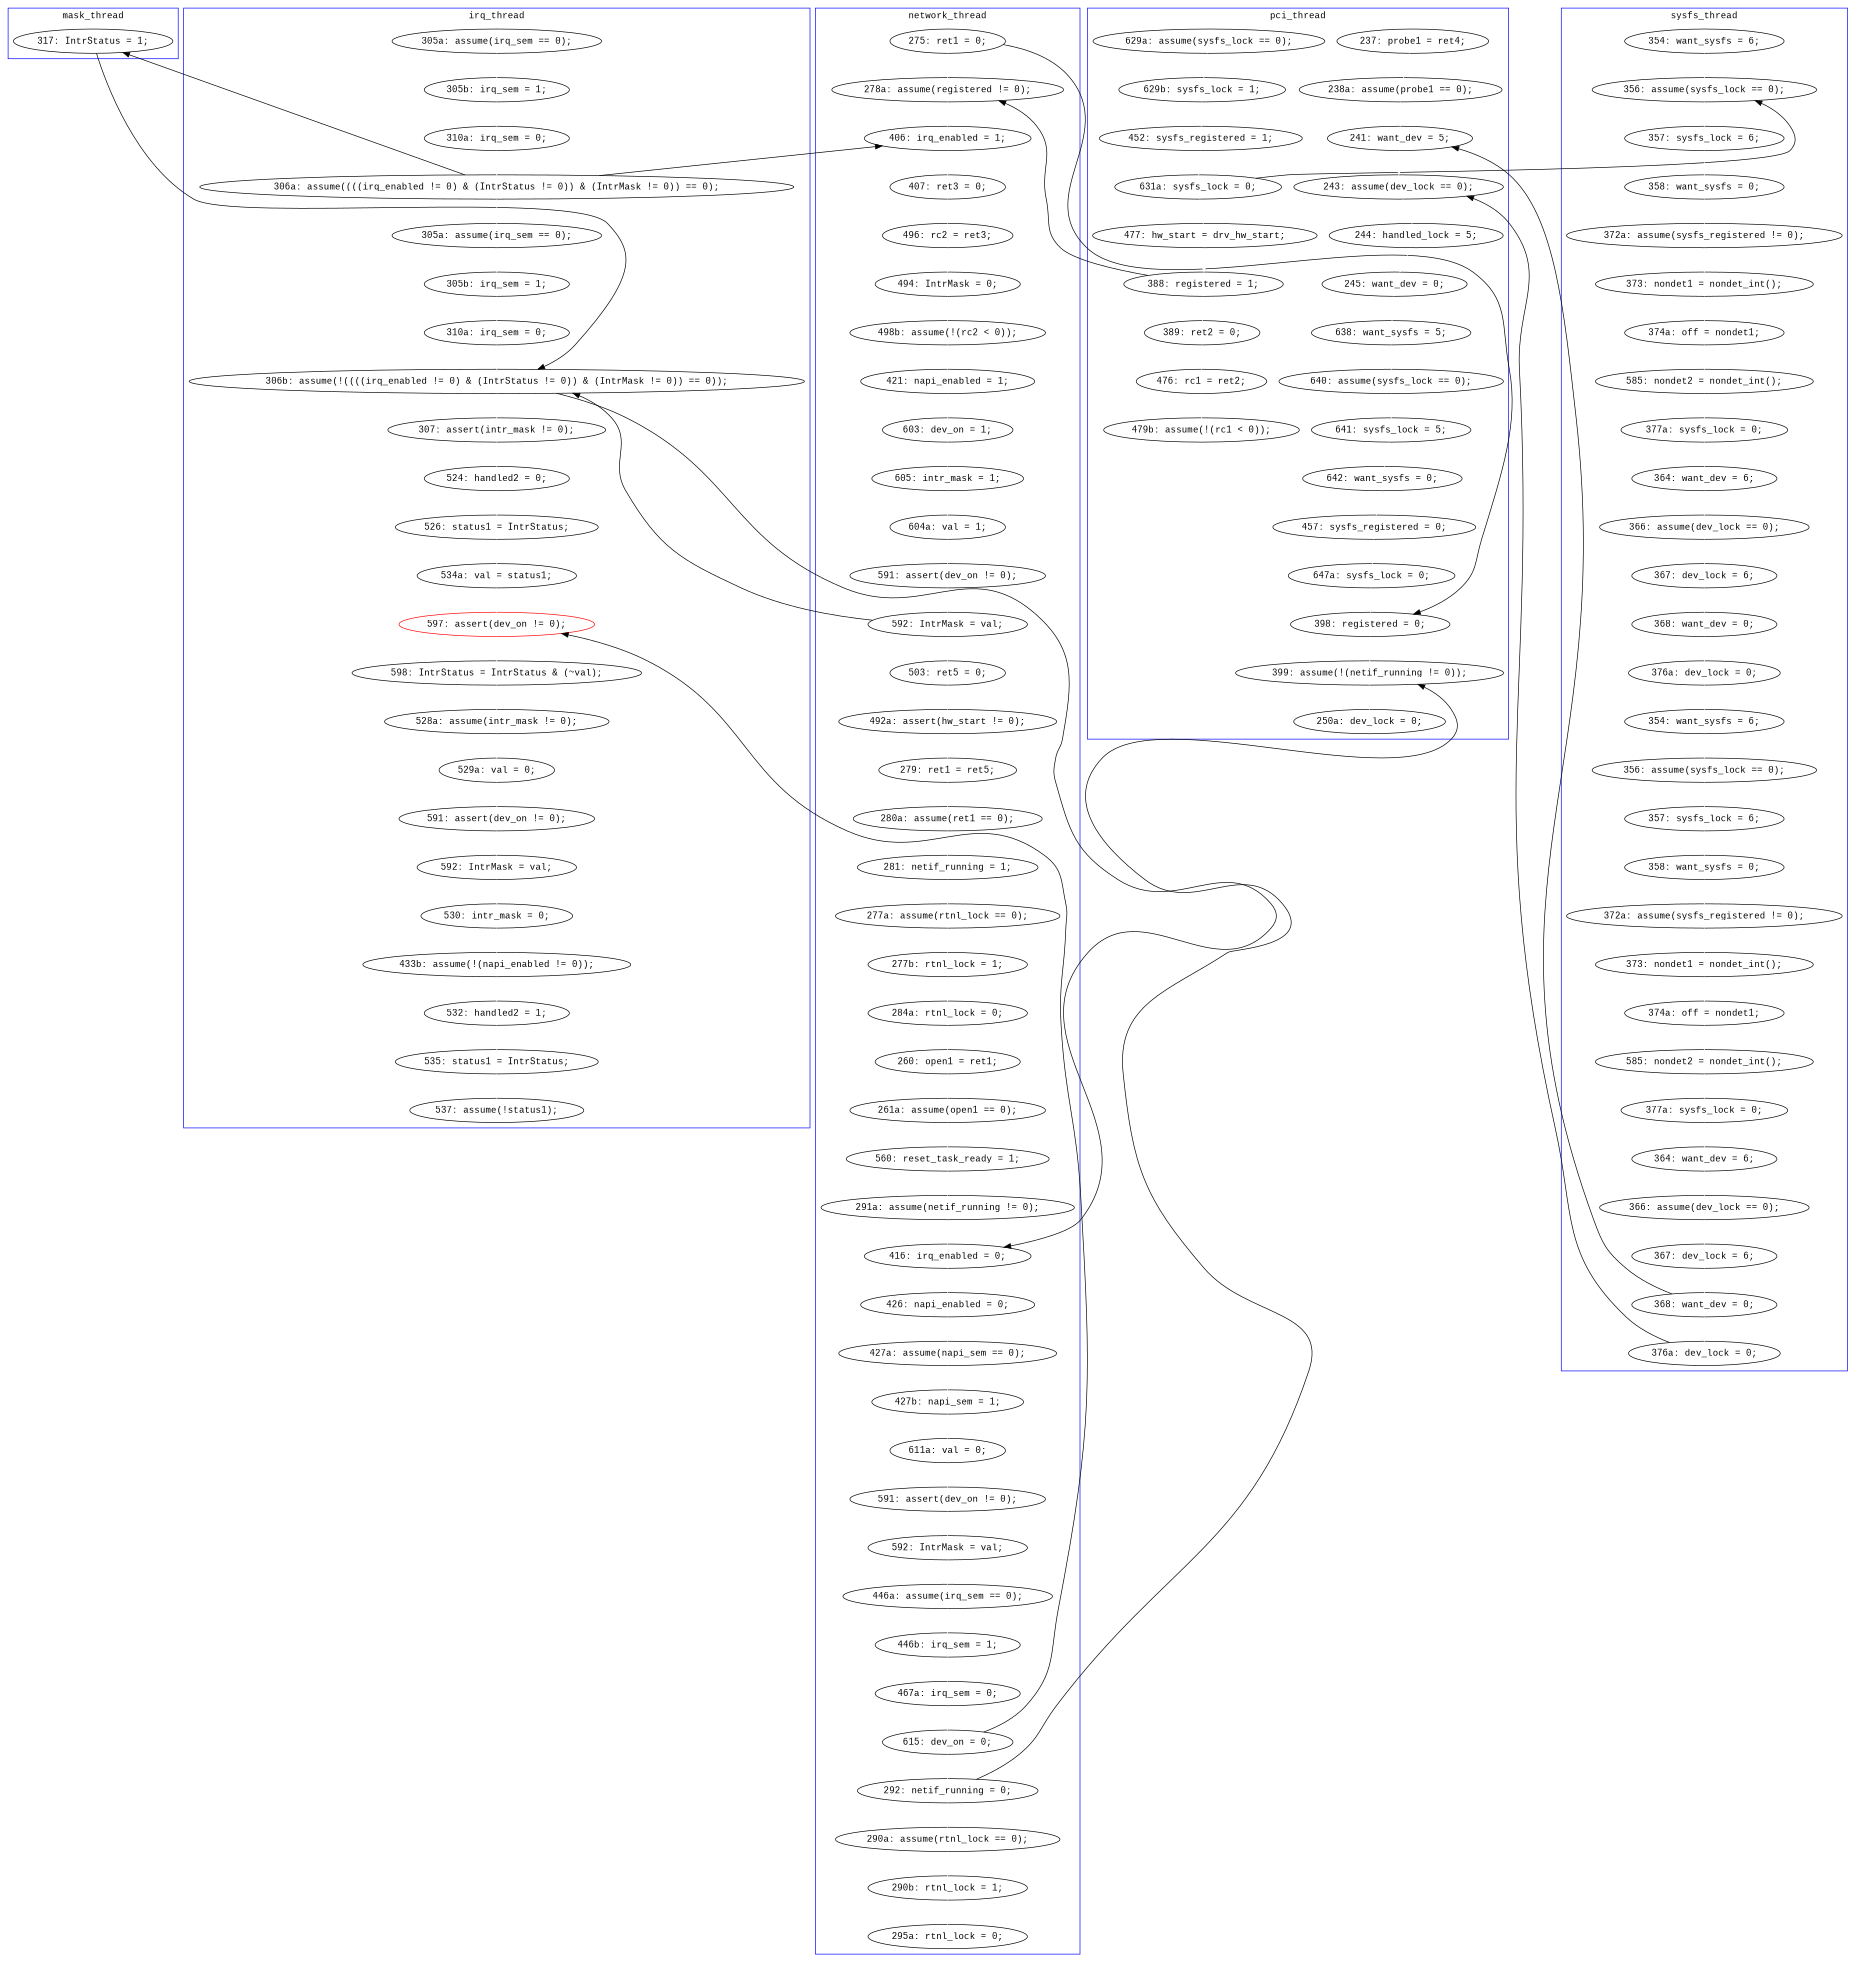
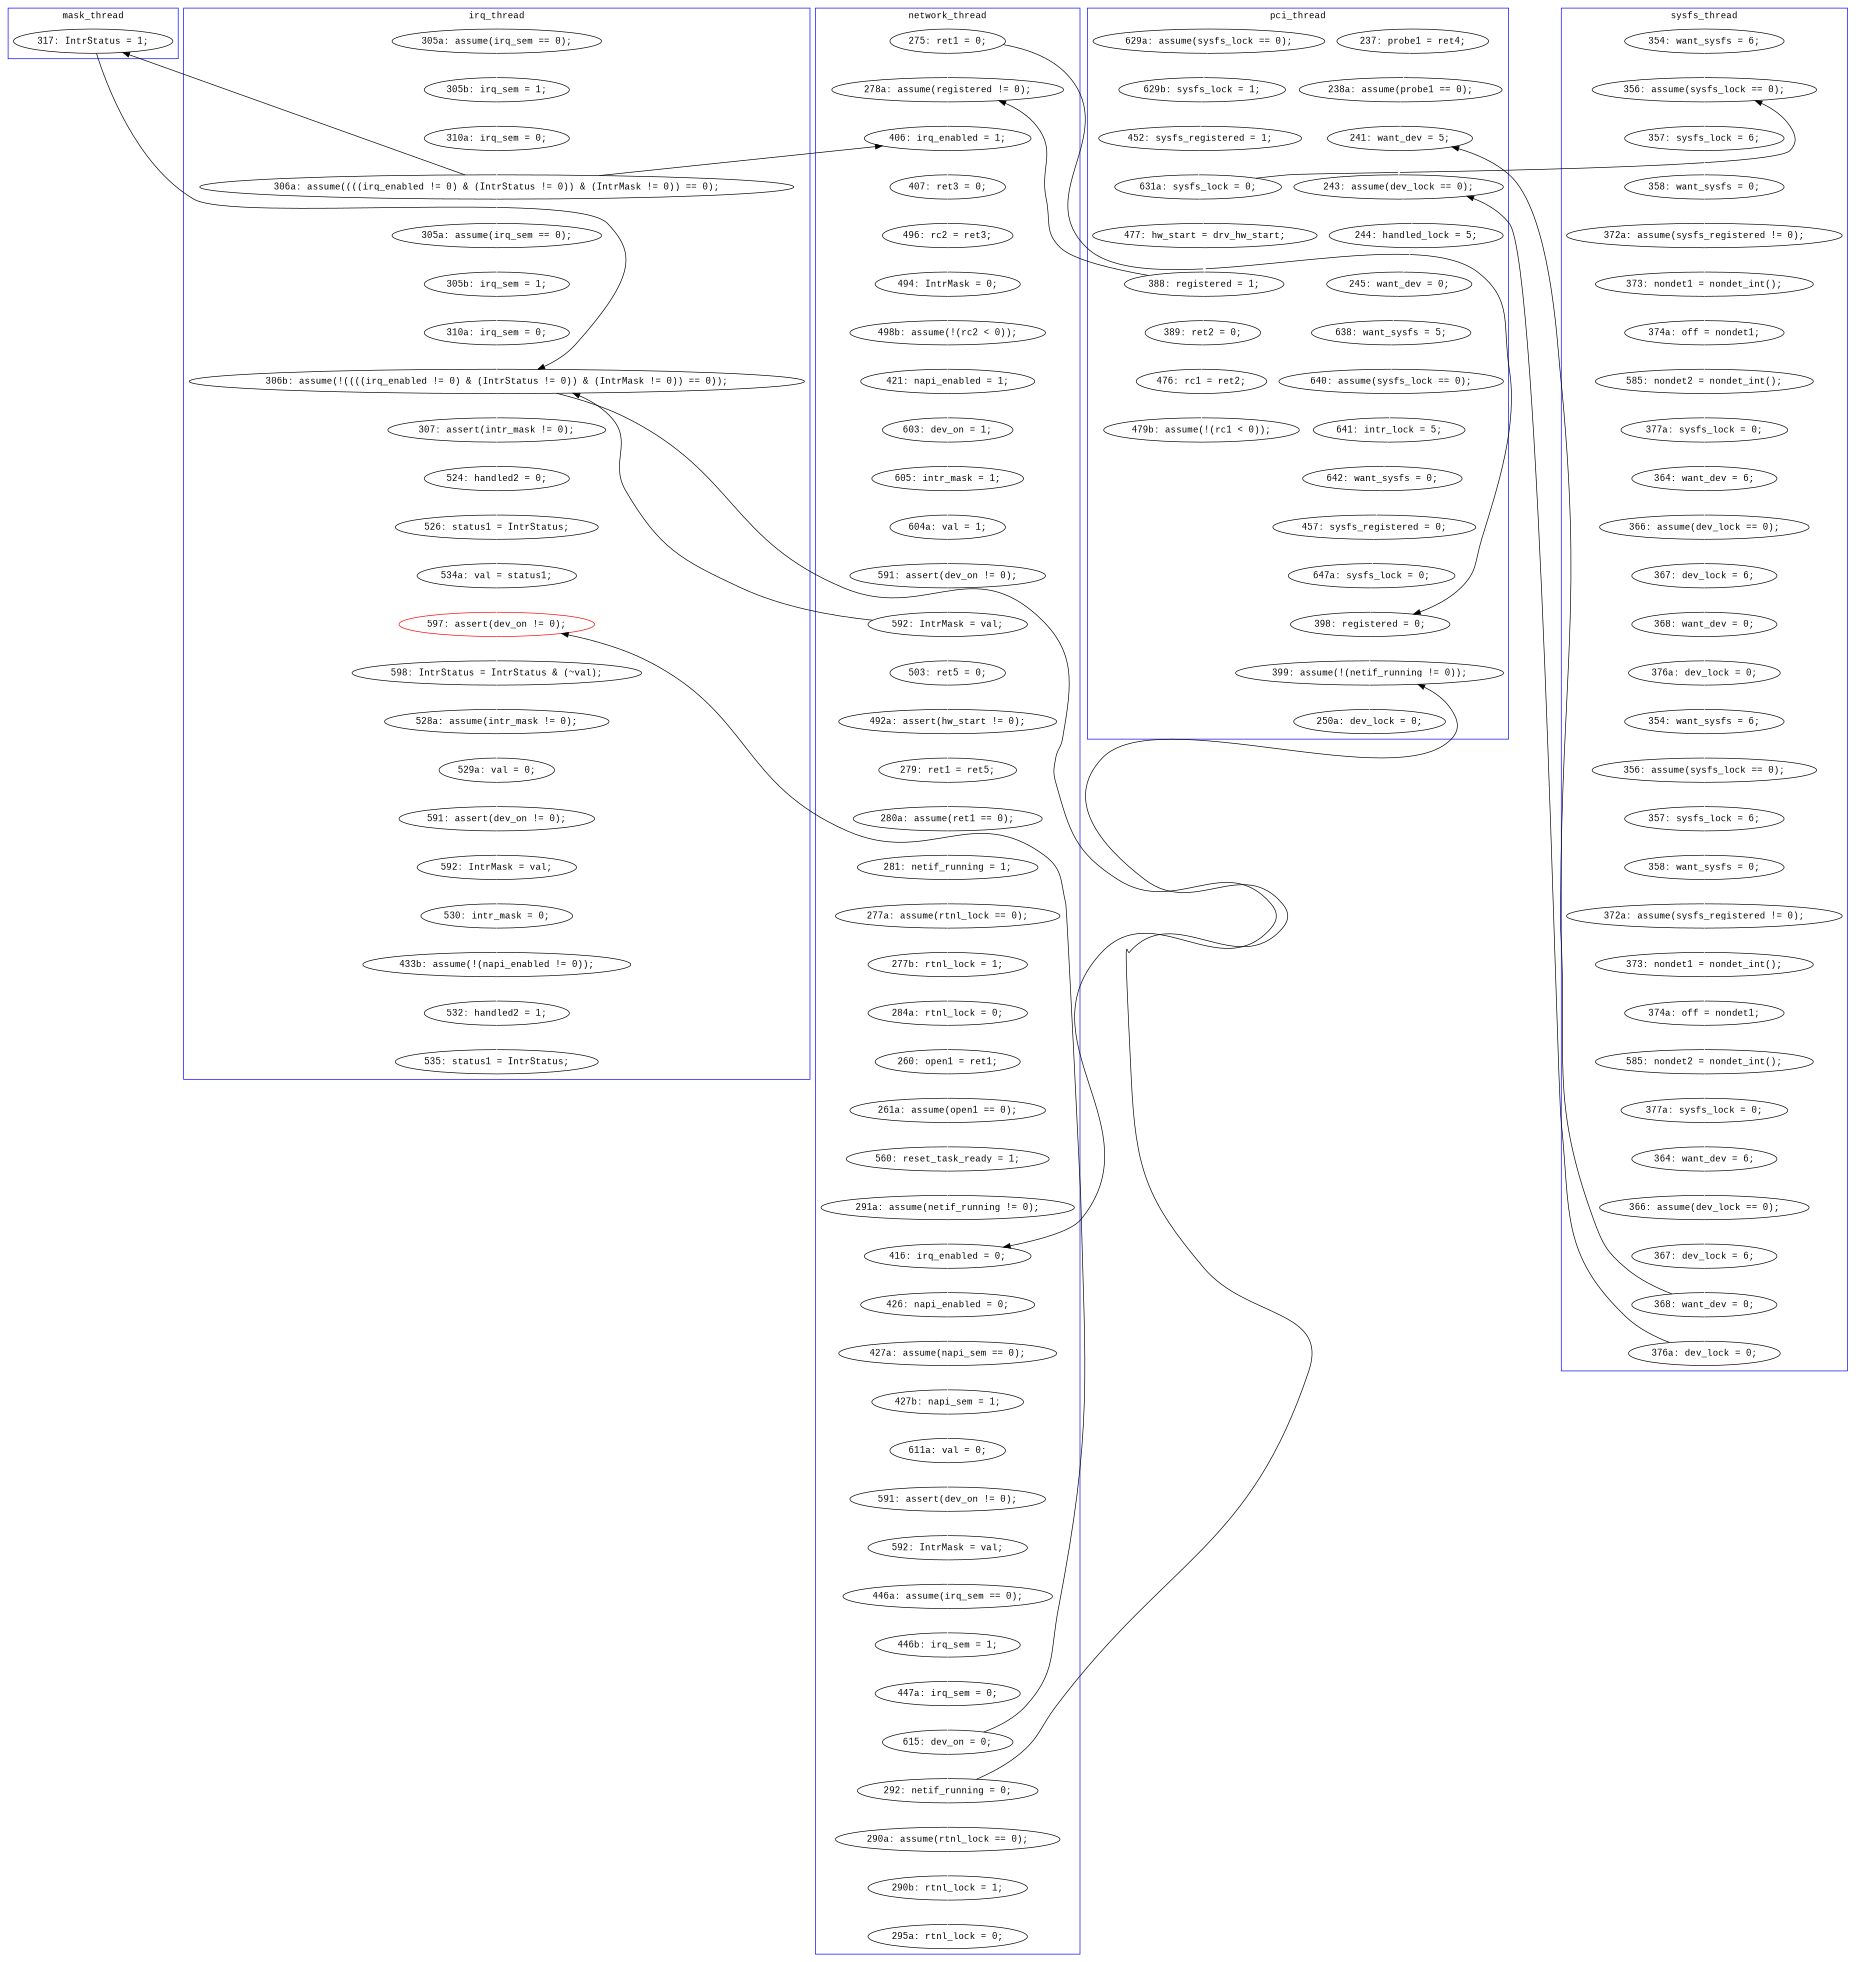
node "641: sysfs_lock = 5;": label "641: sysfs_lock = 5;" -> "641: intr_lock = 5;"
node "537: assume(!status1);": removed
node "467a: irq_sem = 0;": label "467a: irq_sem = 0;" -> "447a: irq_sem = 0;"
